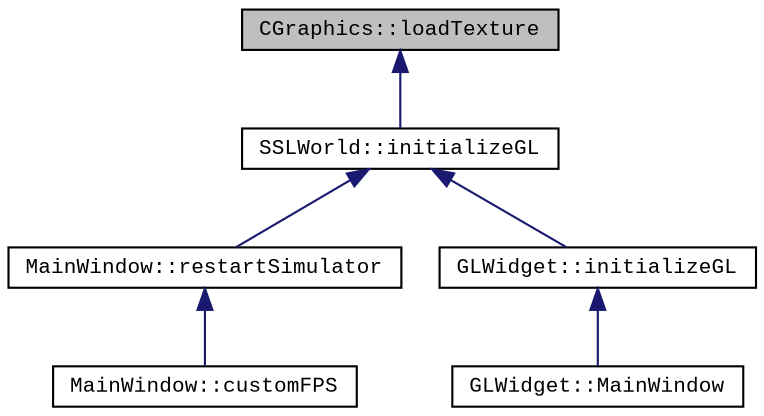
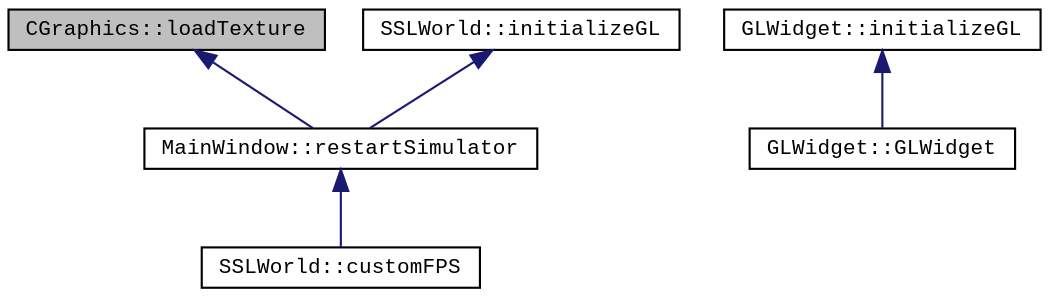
edge "SSLWorld::initializeGL" -> "CGraphics::loadTexture": now "MainWindow::restartSimulator" -> "CGraphics::loadTexture"
edge "GLWidget::initializeGL" -> "SSLWorld::initializeGL": removed
node "MainWindow::customFPS": label "MainWindow::customFPS" -> "SSLWorld::customFPS"
node "GLWidget::MainWindow": label "GLWidget::MainWindow" -> "GLWidget::GLWidget"
